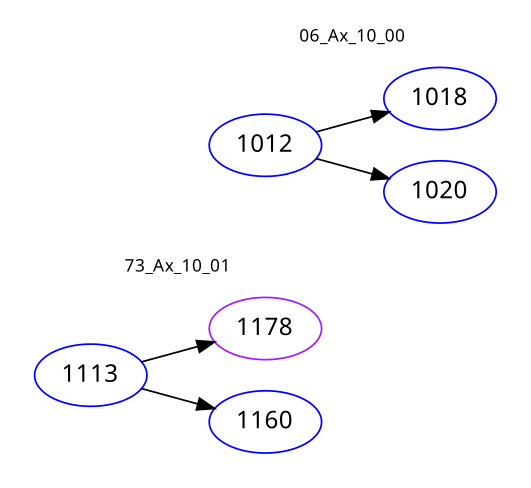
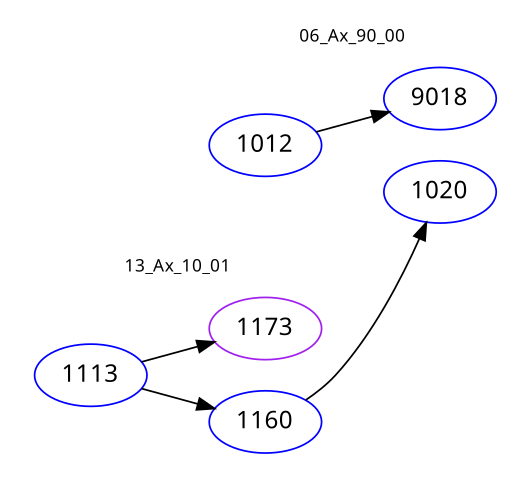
cluster "06_Ax_10_00": label "06_Ax_10_00" -> "06_Ax_90_00"
node "1018": label "1018" -> "9018"
edge "1012" -> "1020": now "1160" -> "1020"
cluster "73_Ax_10_01": label "73_Ax_10_01" -> "13_Ax_10_01"
node "1178": label "1178" -> "1173"
